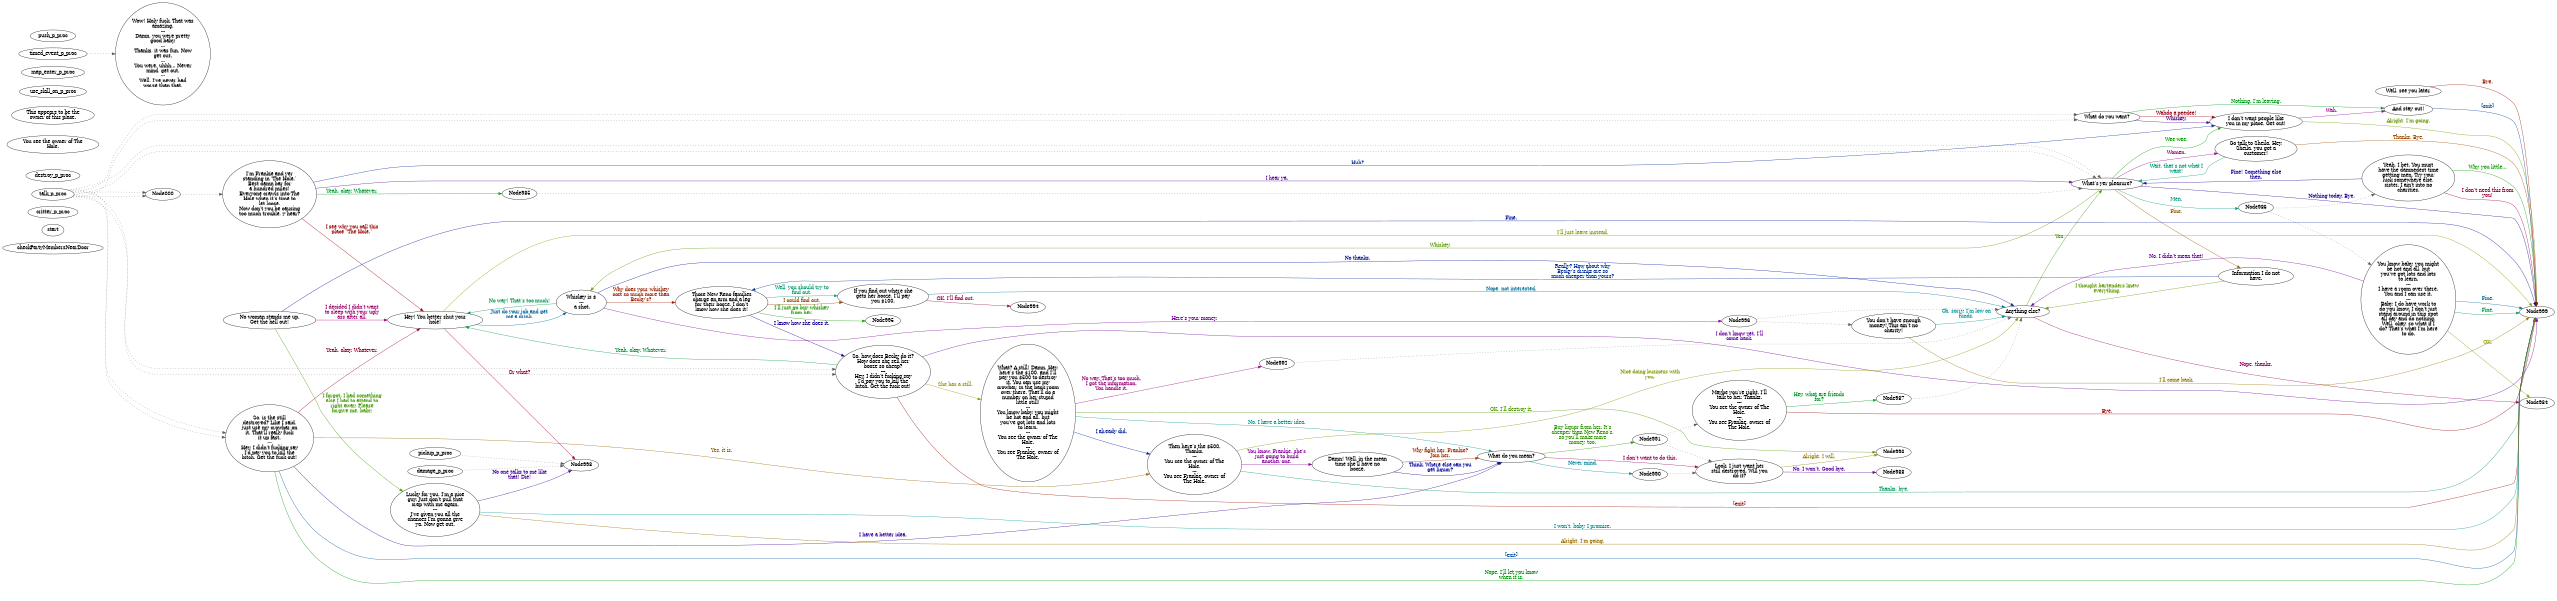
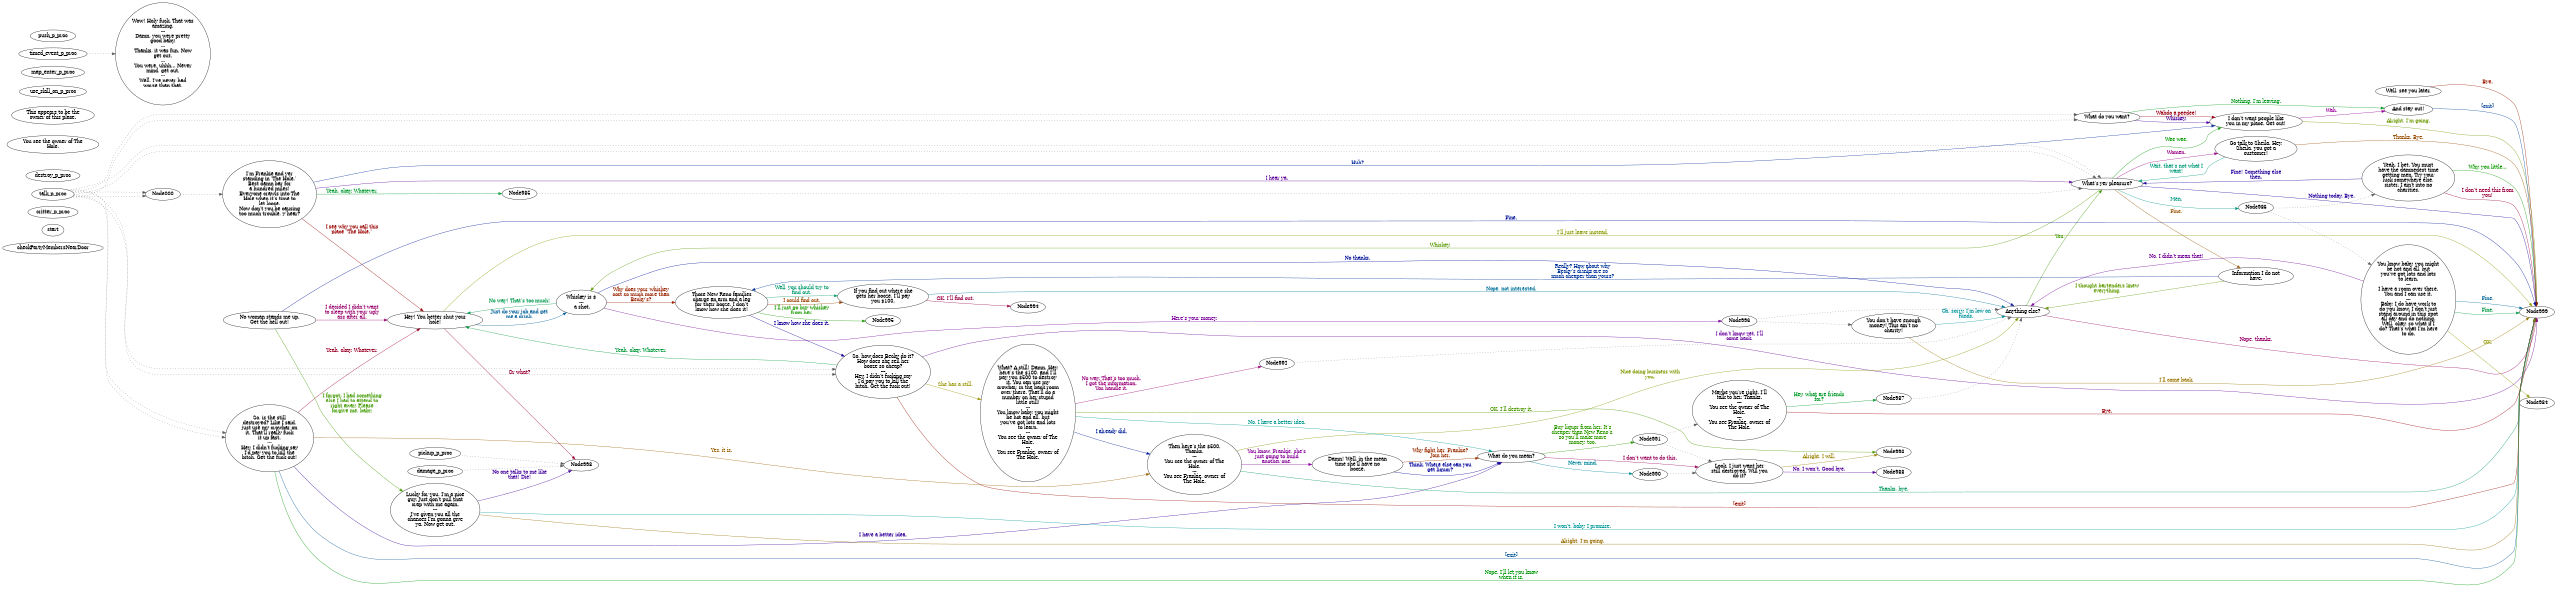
edge "Anything else?" -> "Node984": now "Anything else?" -> "Node999"
